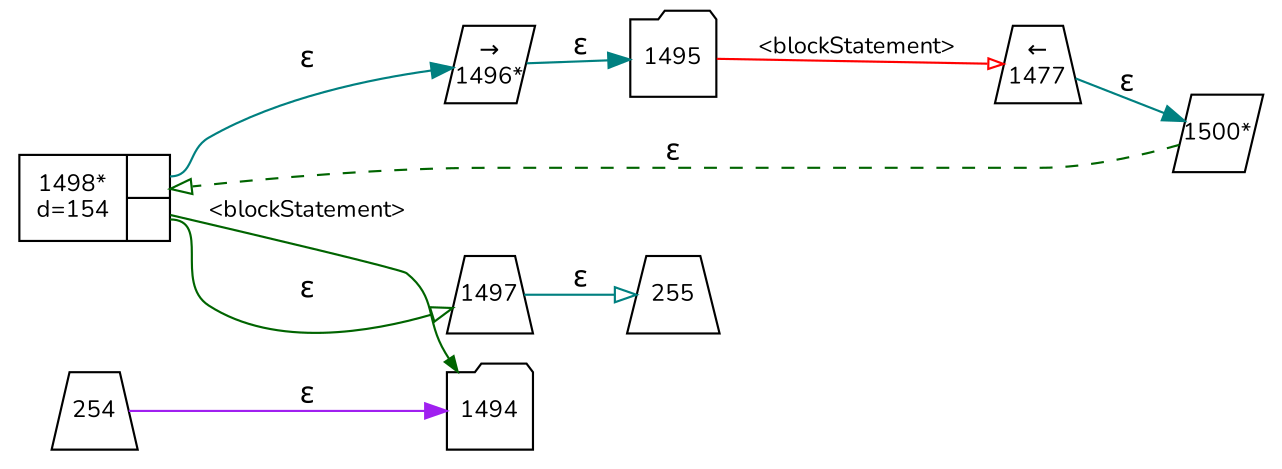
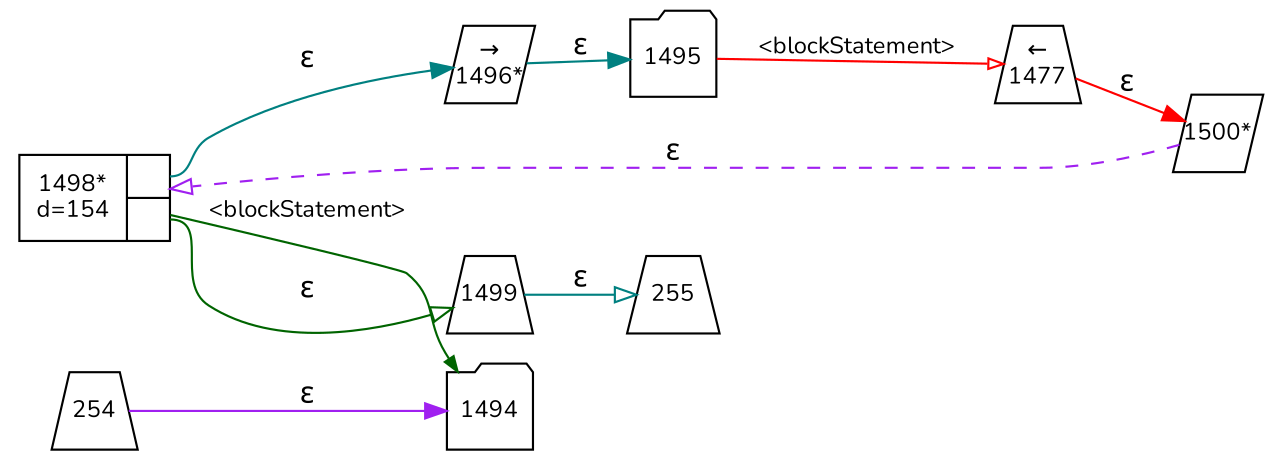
edge "← 1477" -> "1500*": color teal -> red
edge "1500*" -> "1498*": color darkgreen -> purple
node "1497": label "1497" -> "1499"
